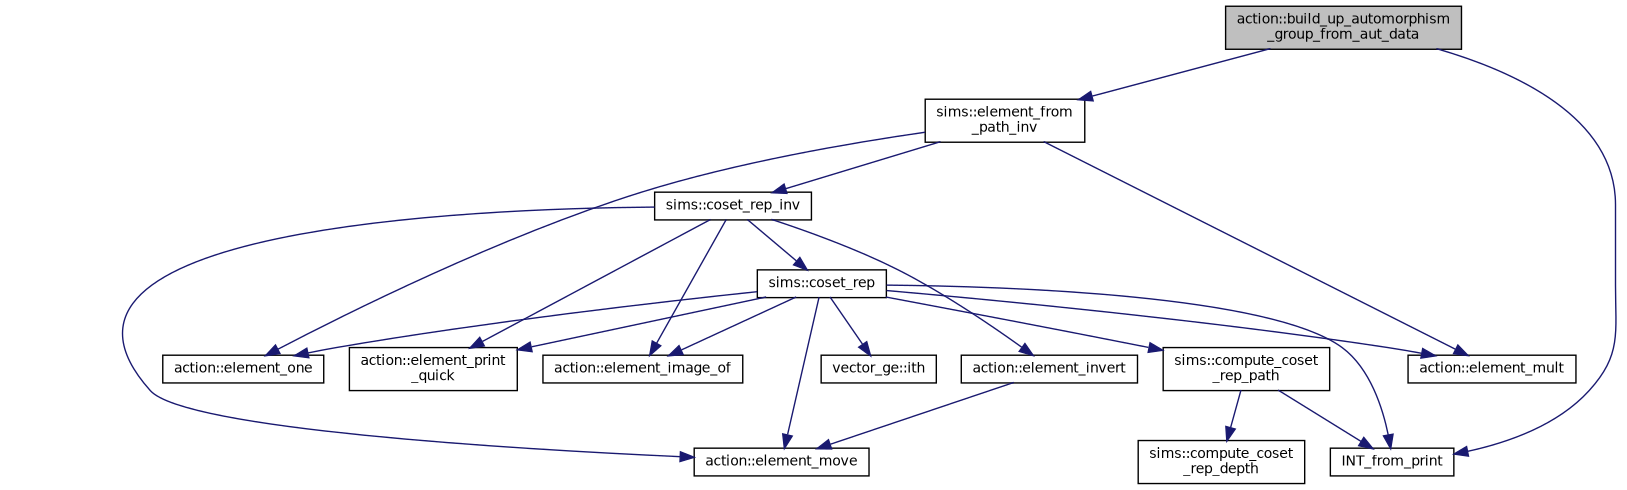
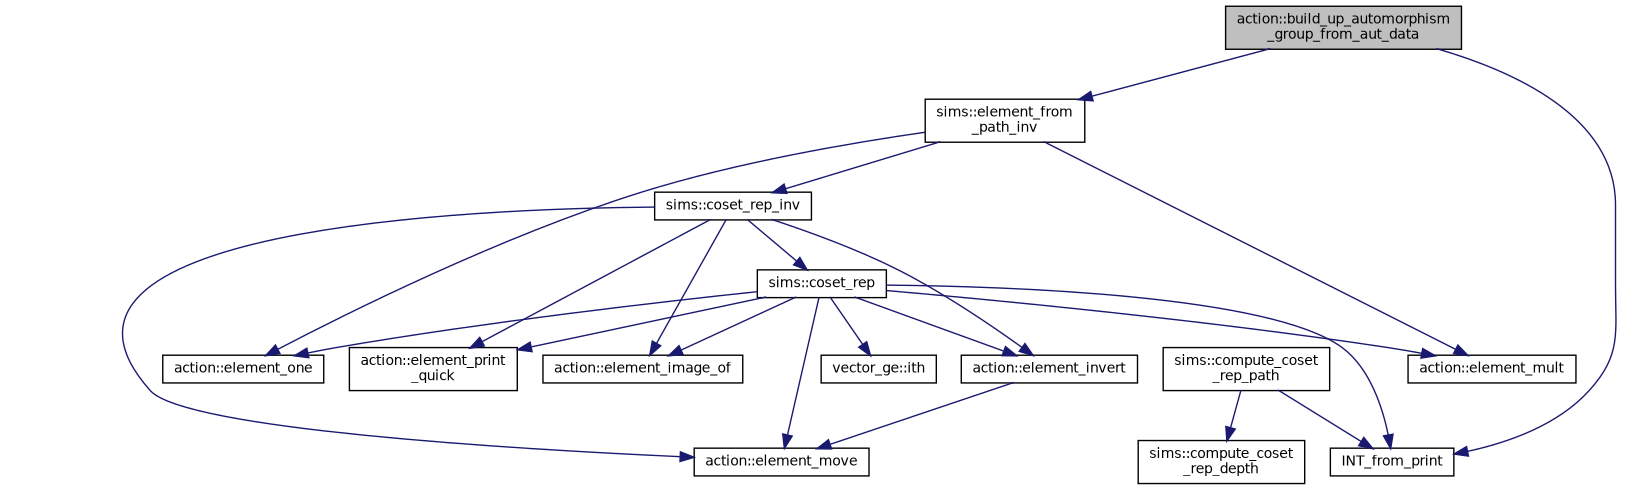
edge "sims::coset_rep" -> "sims::compute_coset _rep_path": now "sims::coset_rep" -> "action::element_invert"
